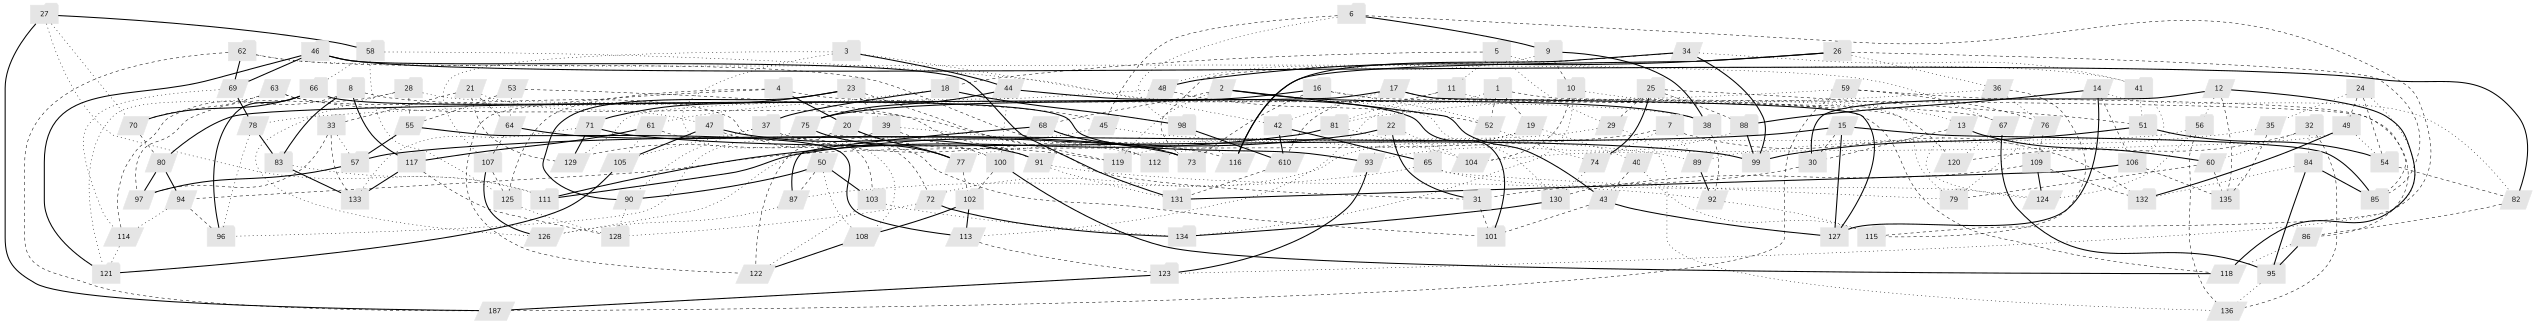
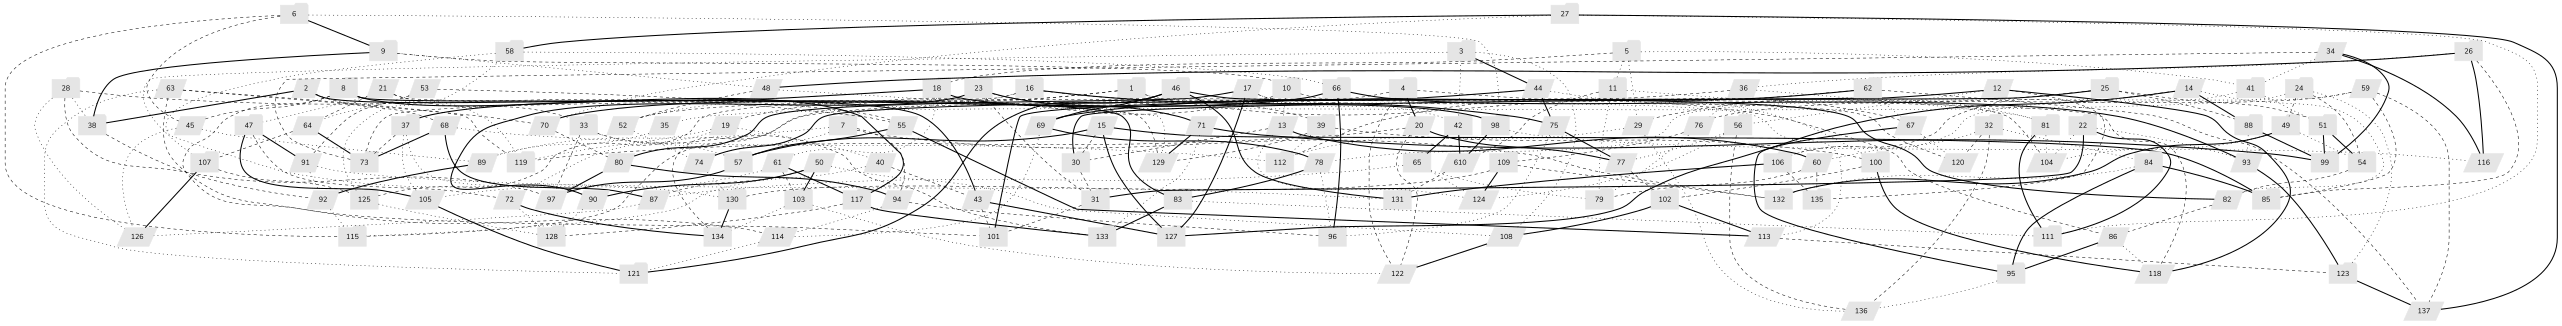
edge "37" -- "116": now "37" -- "73"
edge "35" -- "135": removed
edge "10" -- "134": style dotted -> dashed
node "187": label "187" -> "137"
